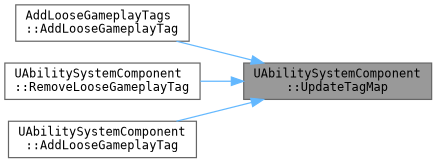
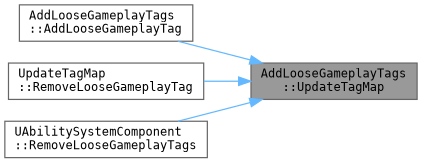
node "UAbilitySystemComponent ::RemoveLooseGameplayTag": label "UAbilitySystemComponent ::RemoveLooseGameplayTag" -> "UpdateTagMap ::RemoveLooseGameplayTag"
node "UAbilitySystemComponent ::UpdateTagMap": label "UAbilitySystemComponent ::UpdateTagMap" -> "AddLooseGameplayTags ::UpdateTagMap"
node "UAbilitySystemComponent ::AddLooseGameplayTag": label "UAbilitySystemComponent ::AddLooseGameplayTag" -> "UAbilitySystemComponent ::RemoveLooseGameplayTags"
